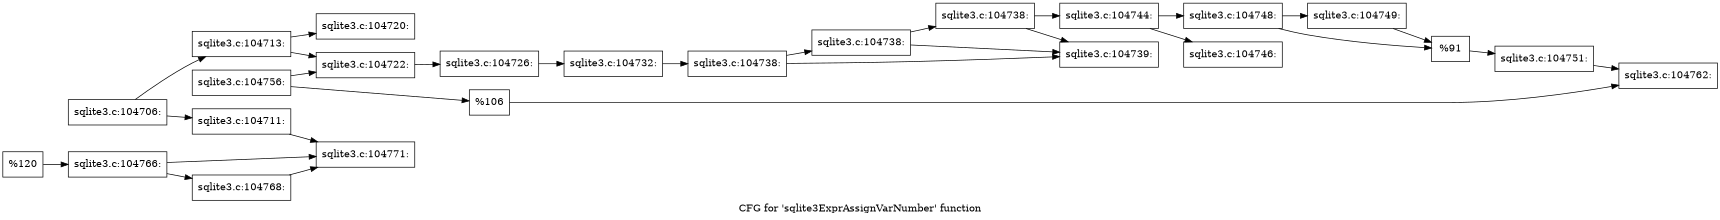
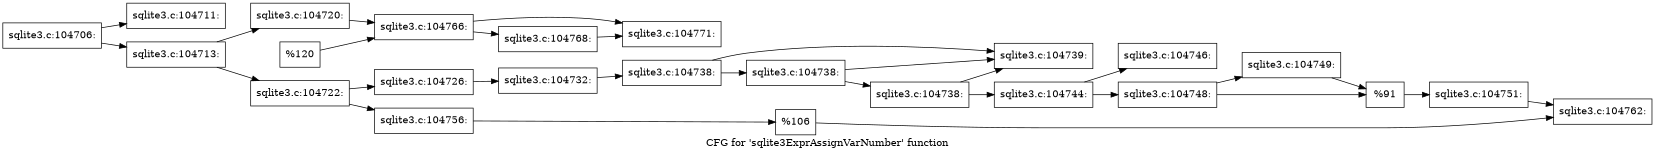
edge "sqlite3.c:104720:" -> "sqlite3.c:104766:": added
edge "sqlite3.c:104756:" -> "sqlite3.c:104722:": reversed
edge "sqlite3.c:104711:" -> "sqlite3.c:104771:": removed
